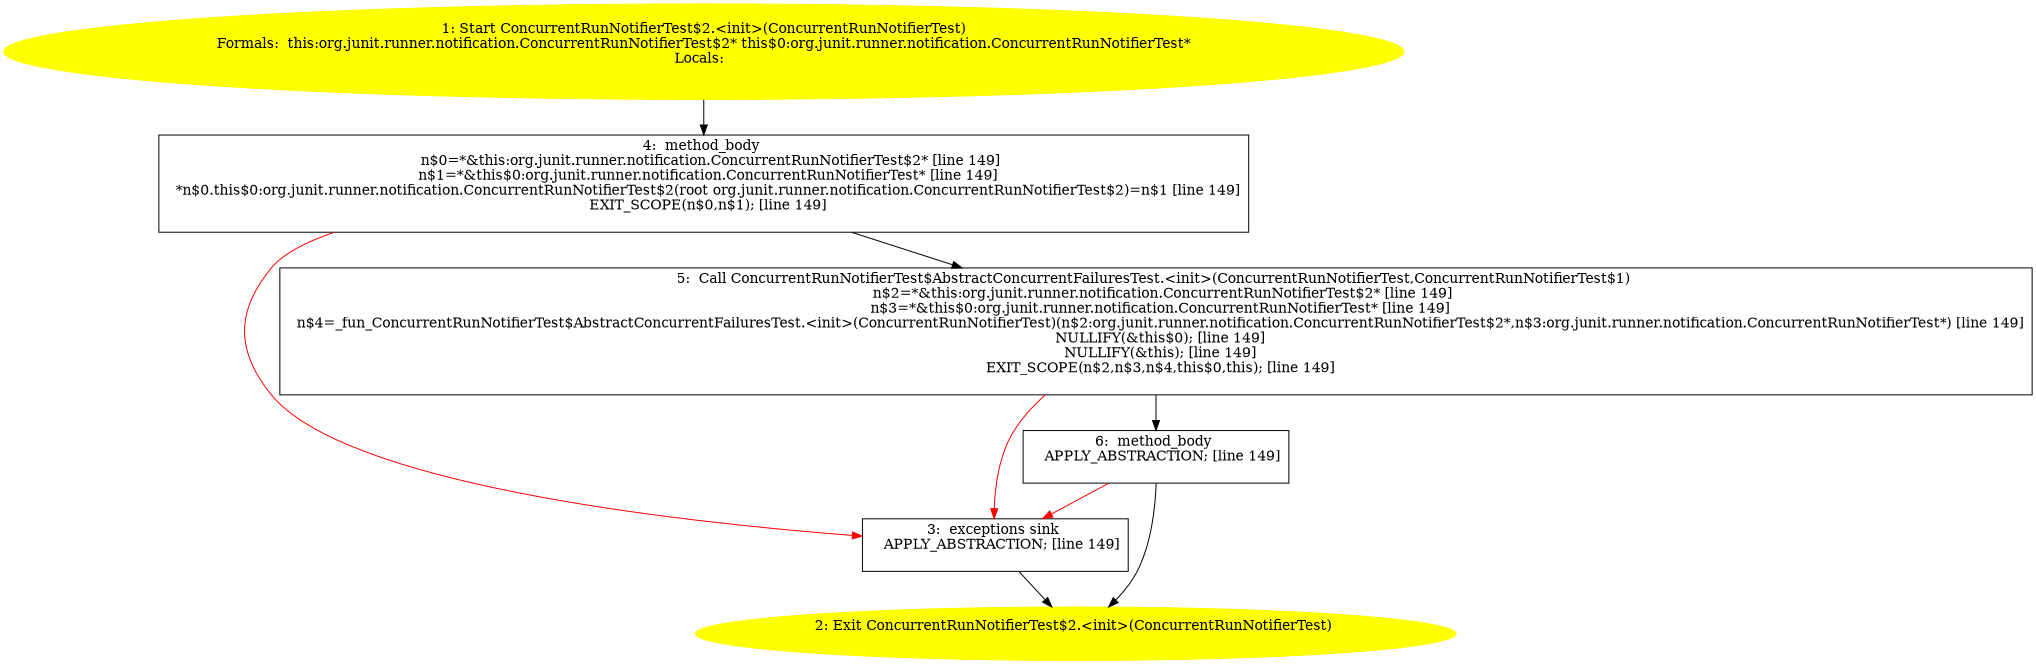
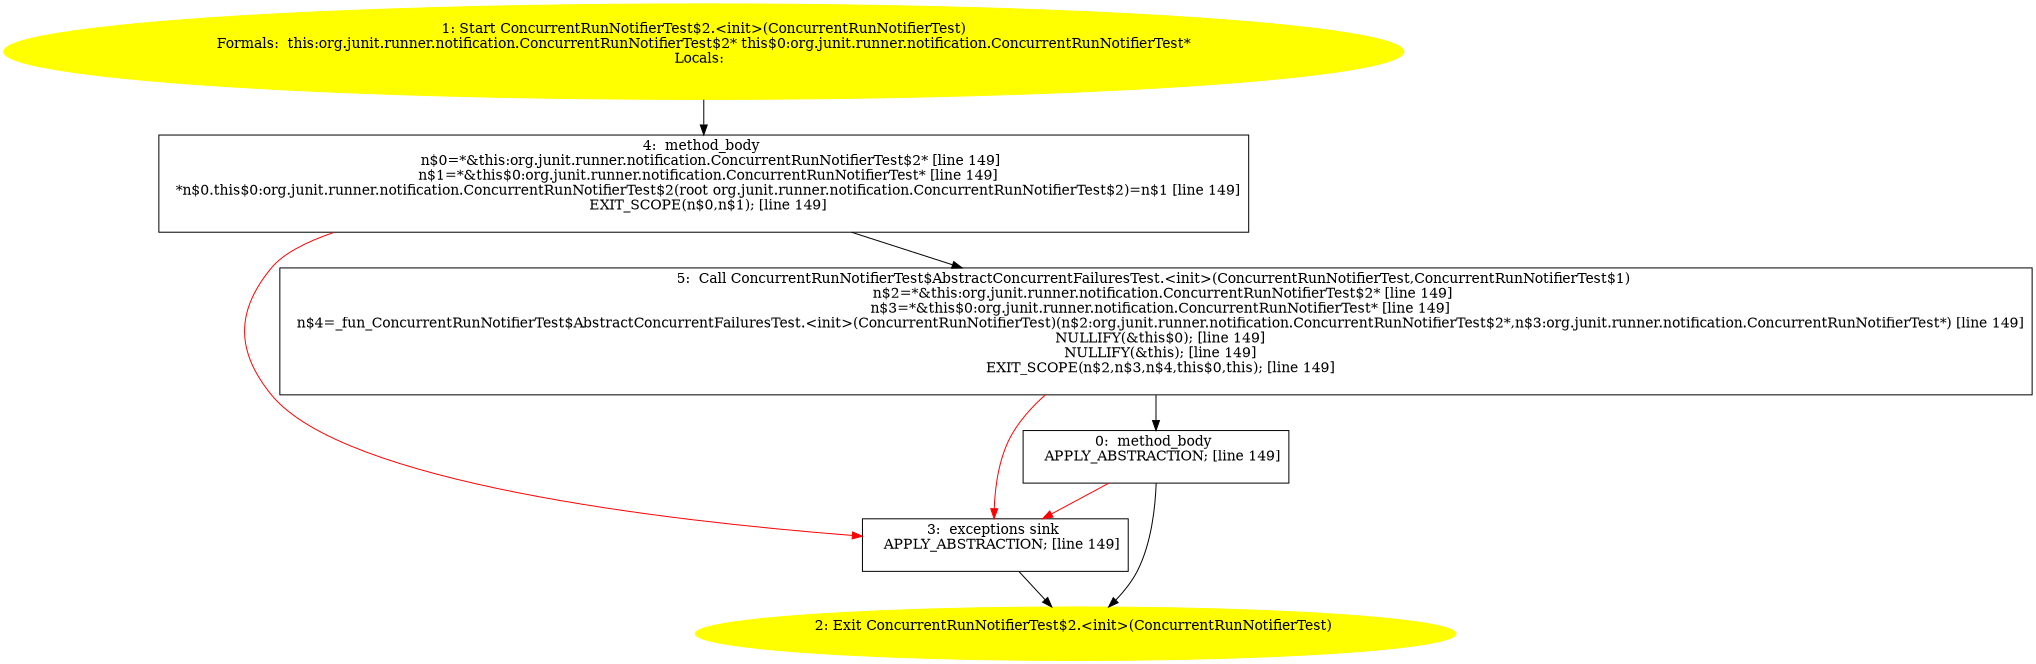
node "6:  method_body APPLY_ABSTRACTION; [line 149]": label "6:  method_body APPLY_ABSTRACTION; [line 149]" -> "0:  method_body APPLY_ABSTRACTION; [line 149]"
